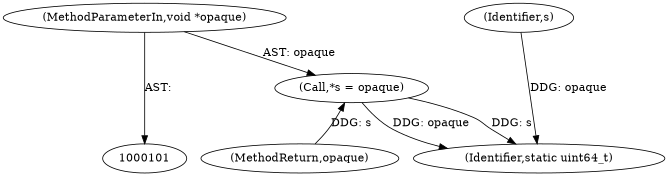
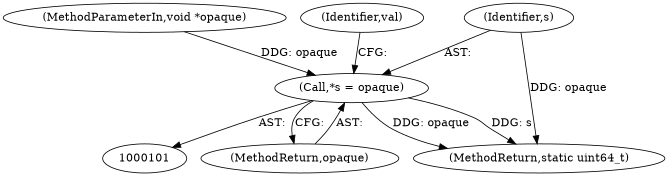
node "(Identifier,val)": added
edge "(Identifier,s)" -> "(Call,*s = opaque)": added, label "AST:"
edge "(MethodParameterIn,void *opaque)" -> "(Call,*s = opaque)": label "AST: opaque" -> "DDG: opaque"
edge "(MethodParameterIn,void *opaque)" -> "1000101": now "(Call,*s = opaque)" -> "1000101"
edge "(Call,*s = opaque)" -> "(MethodReturn,opaque)": added, label "CFG:"
edge "(MethodReturn,opaque)" -> "(Call,*s = opaque)": label "DDG: s" -> "AST: "
node "(Identifier,static uint64_t)": label "(Identifier,static uint64_t)" -> "(MethodReturn,static uint64_t)"
